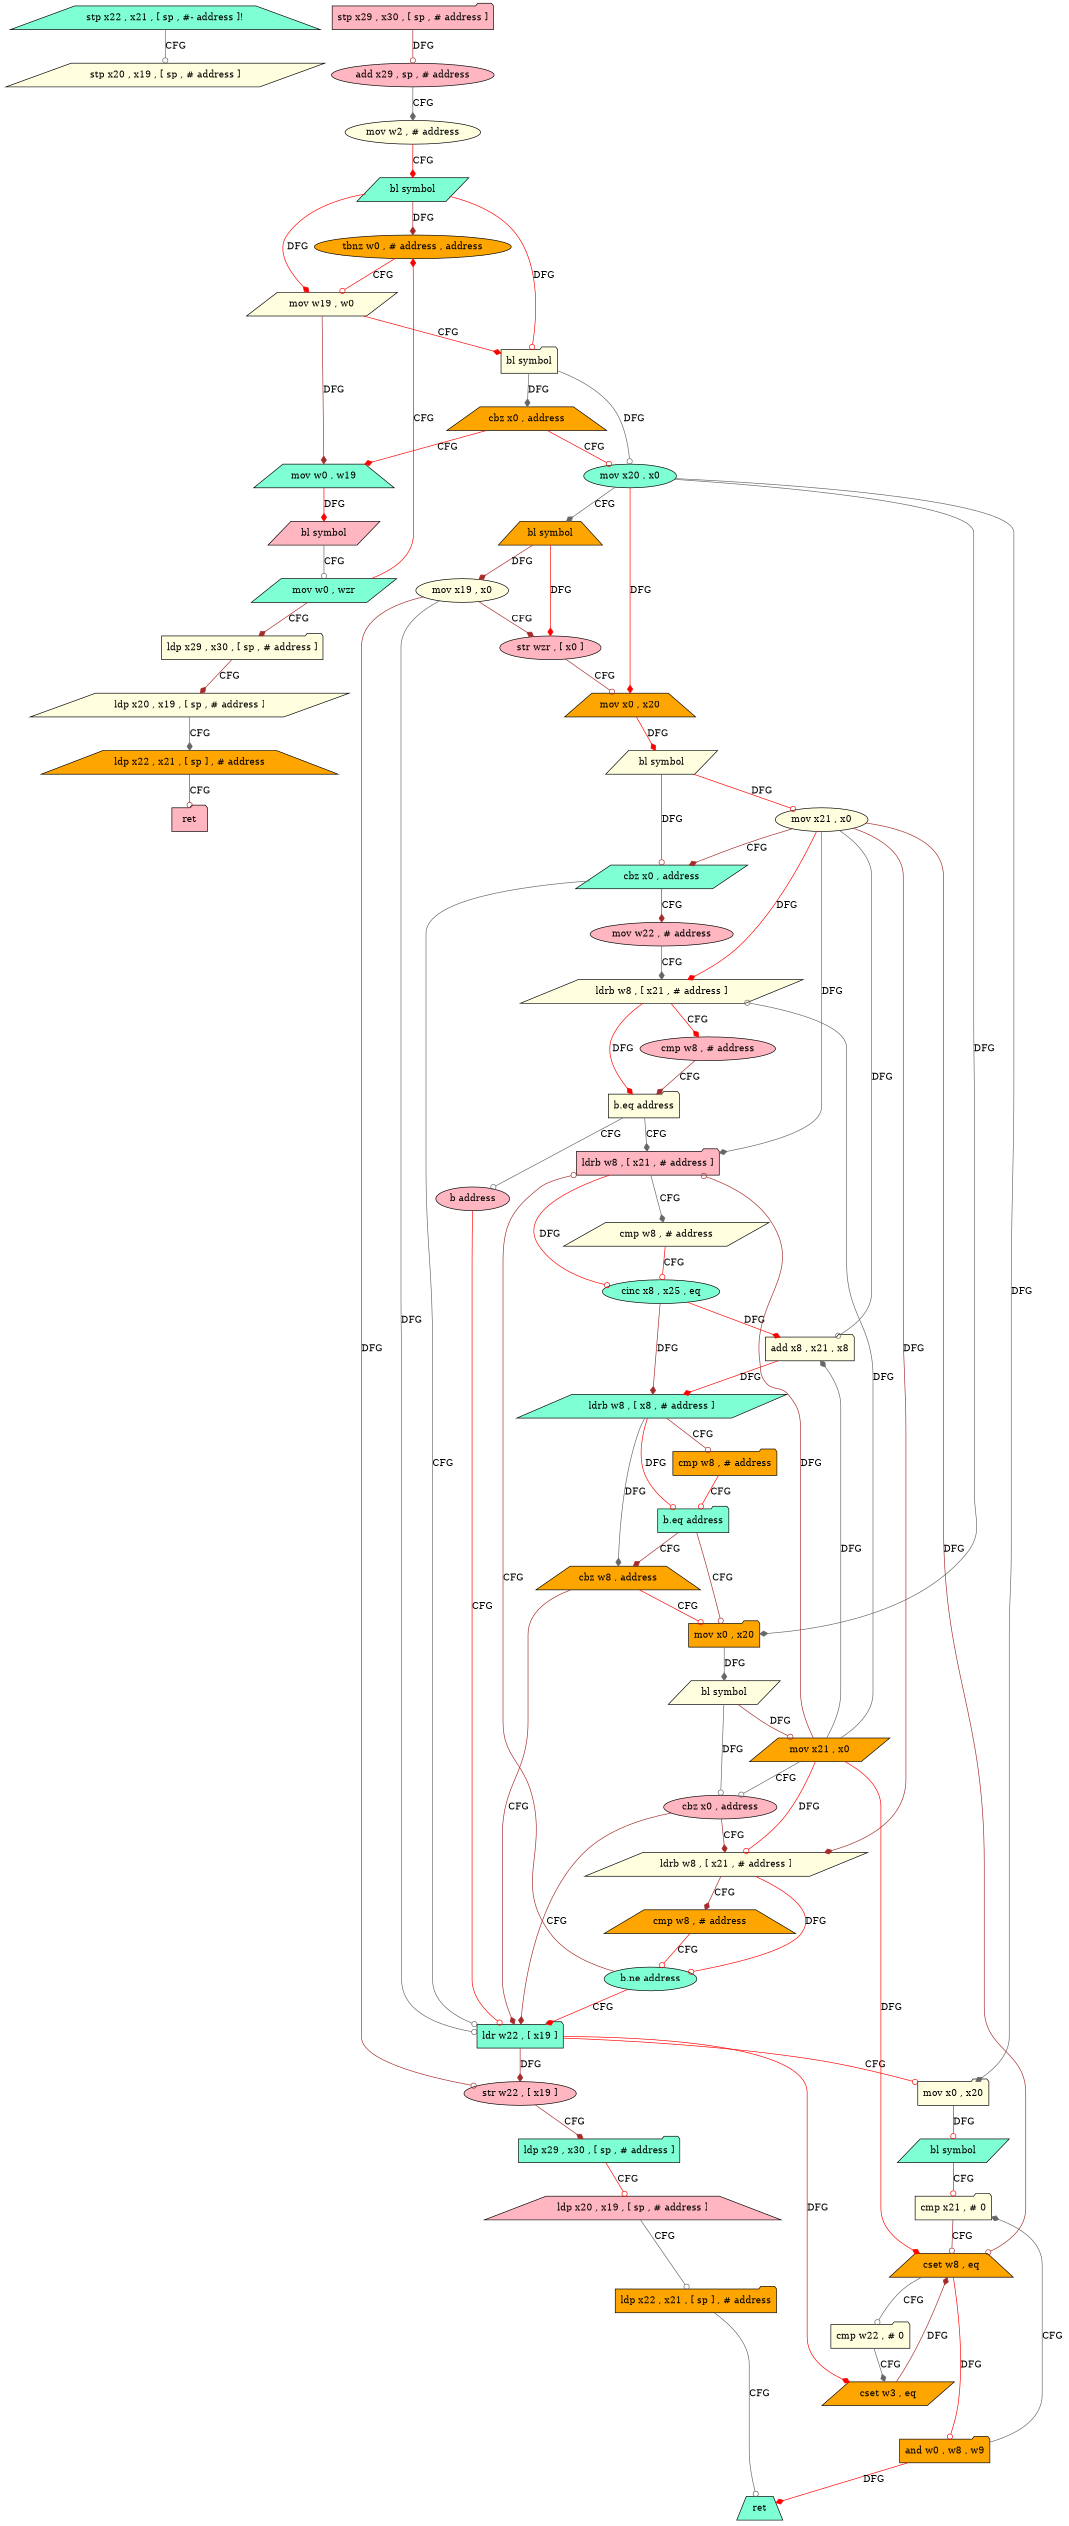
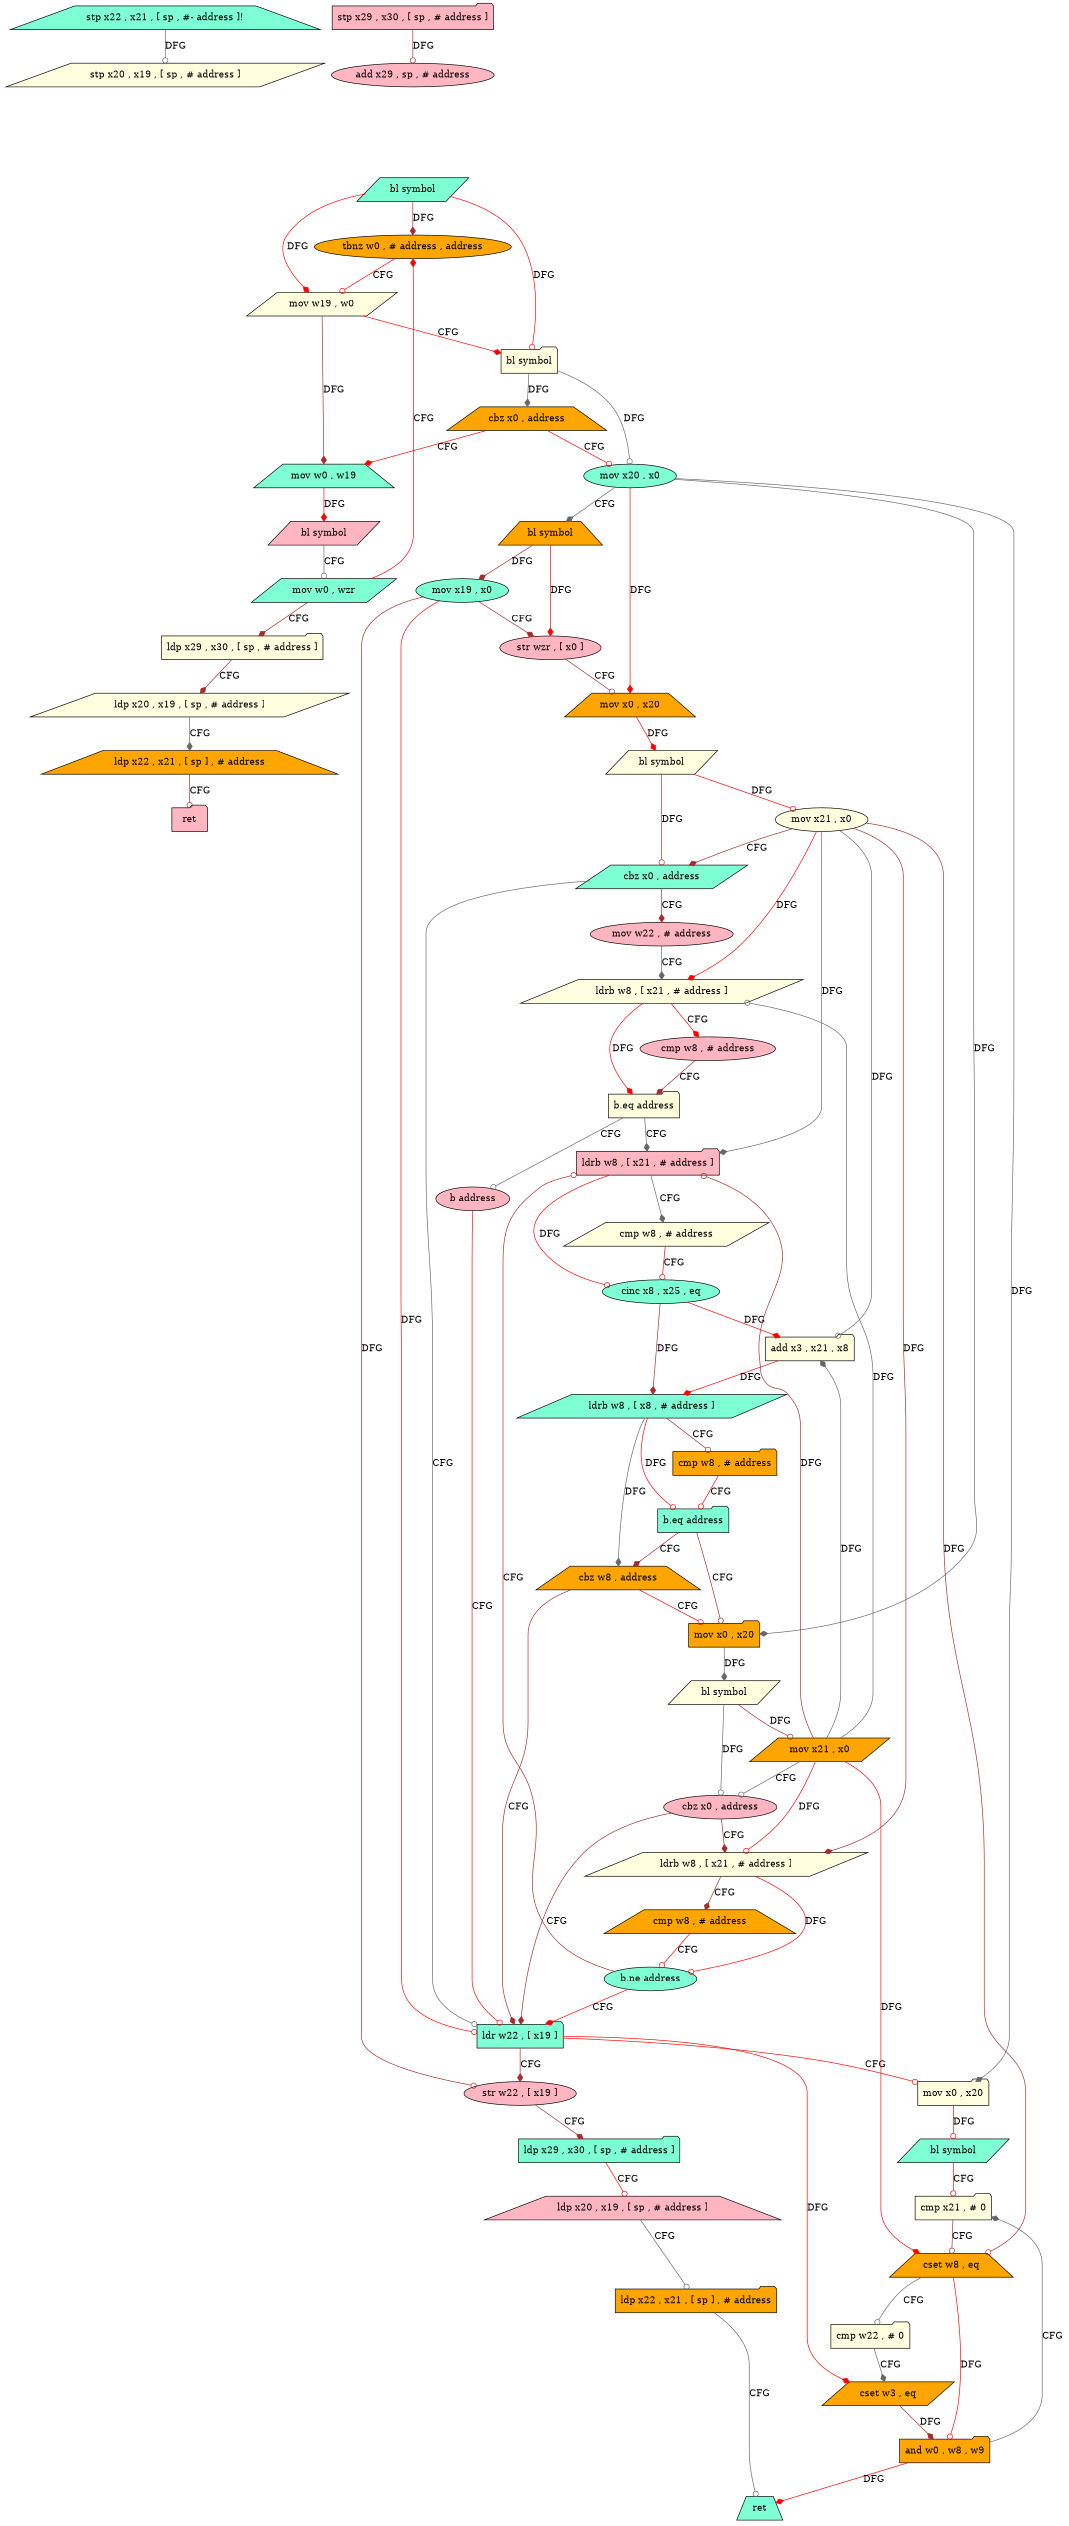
edge "stp x22 , x21 , [ sp , #- address ]!" -> "stp x20 , x19 , [ sp , # address ]": label "CFG" -> "DFG"
node "mov w2 , # address": removed
node "mov x19 , x0": fillcolor lightyellow -> aquamarine
edge "mov x19 , x0" -> "ldr w22 , [ x19 ]": color gray40 -> red
node "add x8 , x21 , x8": label "add x8 , x21 , x8" -> "add x3 , x21 , x8"
edge "ldr w22 , [ x19 ]" -> "str w22 , [ x19 ]": label "DFG" -> "CFG"
edge "cset w3 , eq" -> "cset w8 , eq": now "cset w3 , eq" -> "and w0 , w8 , w9"
